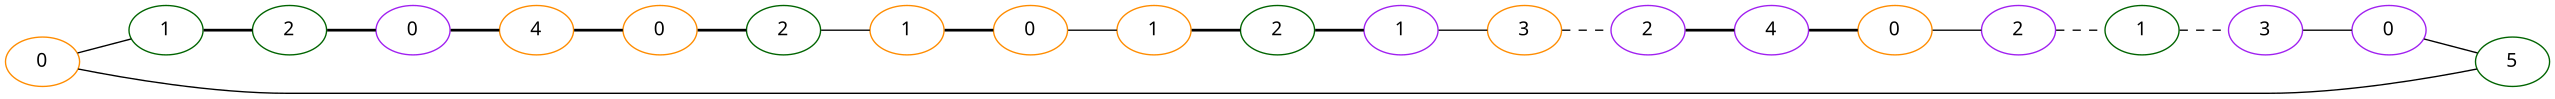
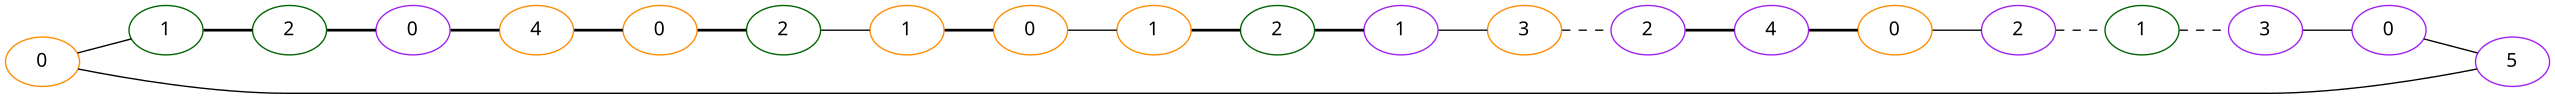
node "5": color darkgreen -> purple
